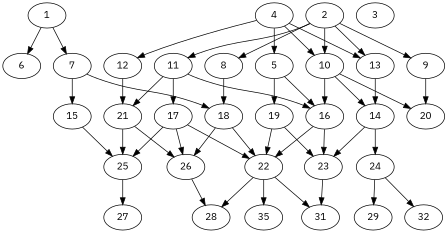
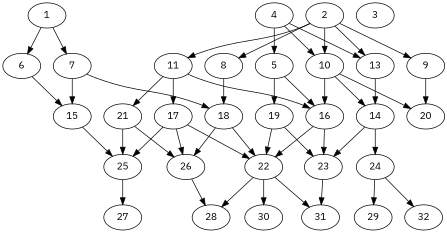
node "12": removed
edge "6" -> "15": added
node "35": label "35" -> "30"
